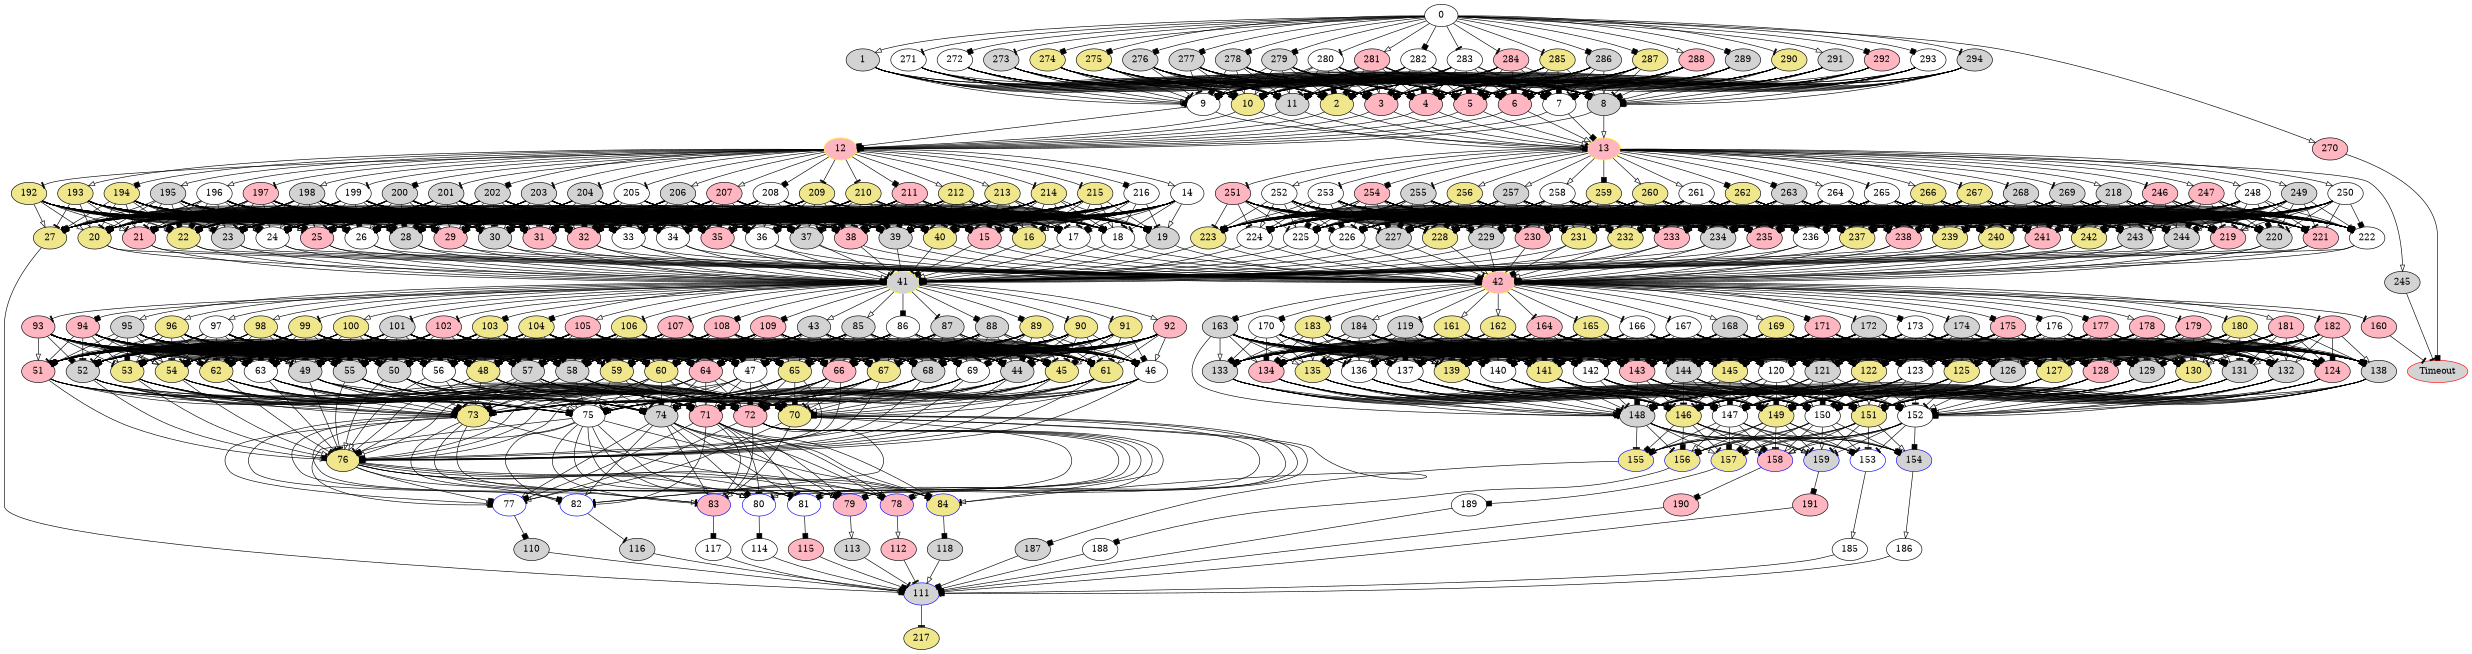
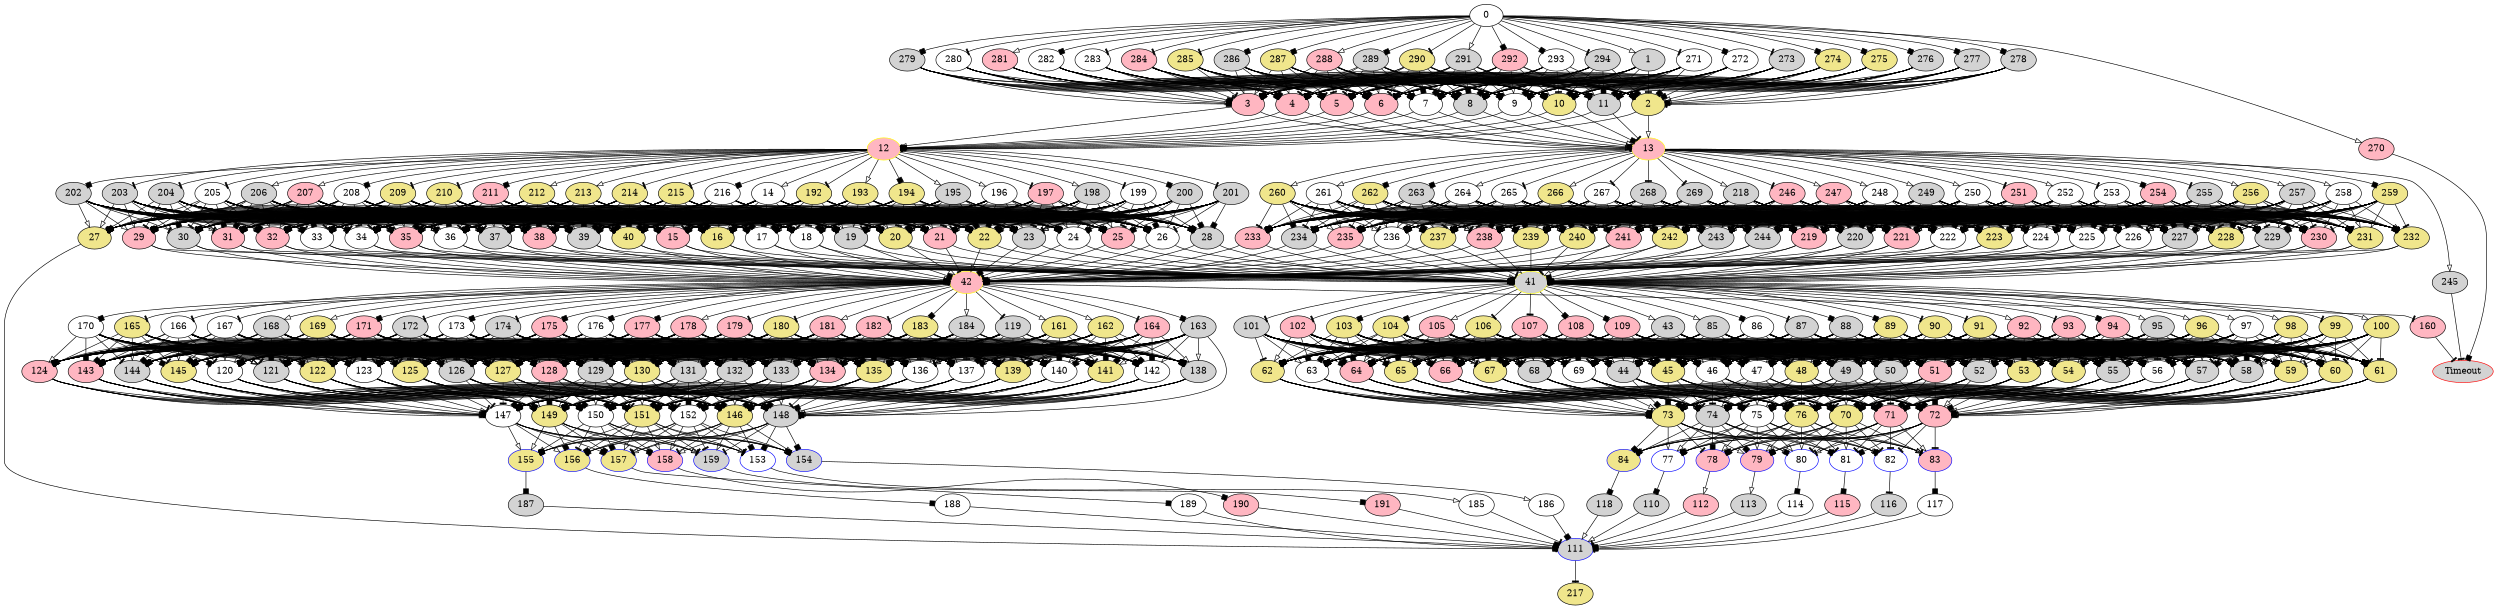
node "267": fillcolor khaki -> white
edge "75" -> "76": now "47" -> "76"
